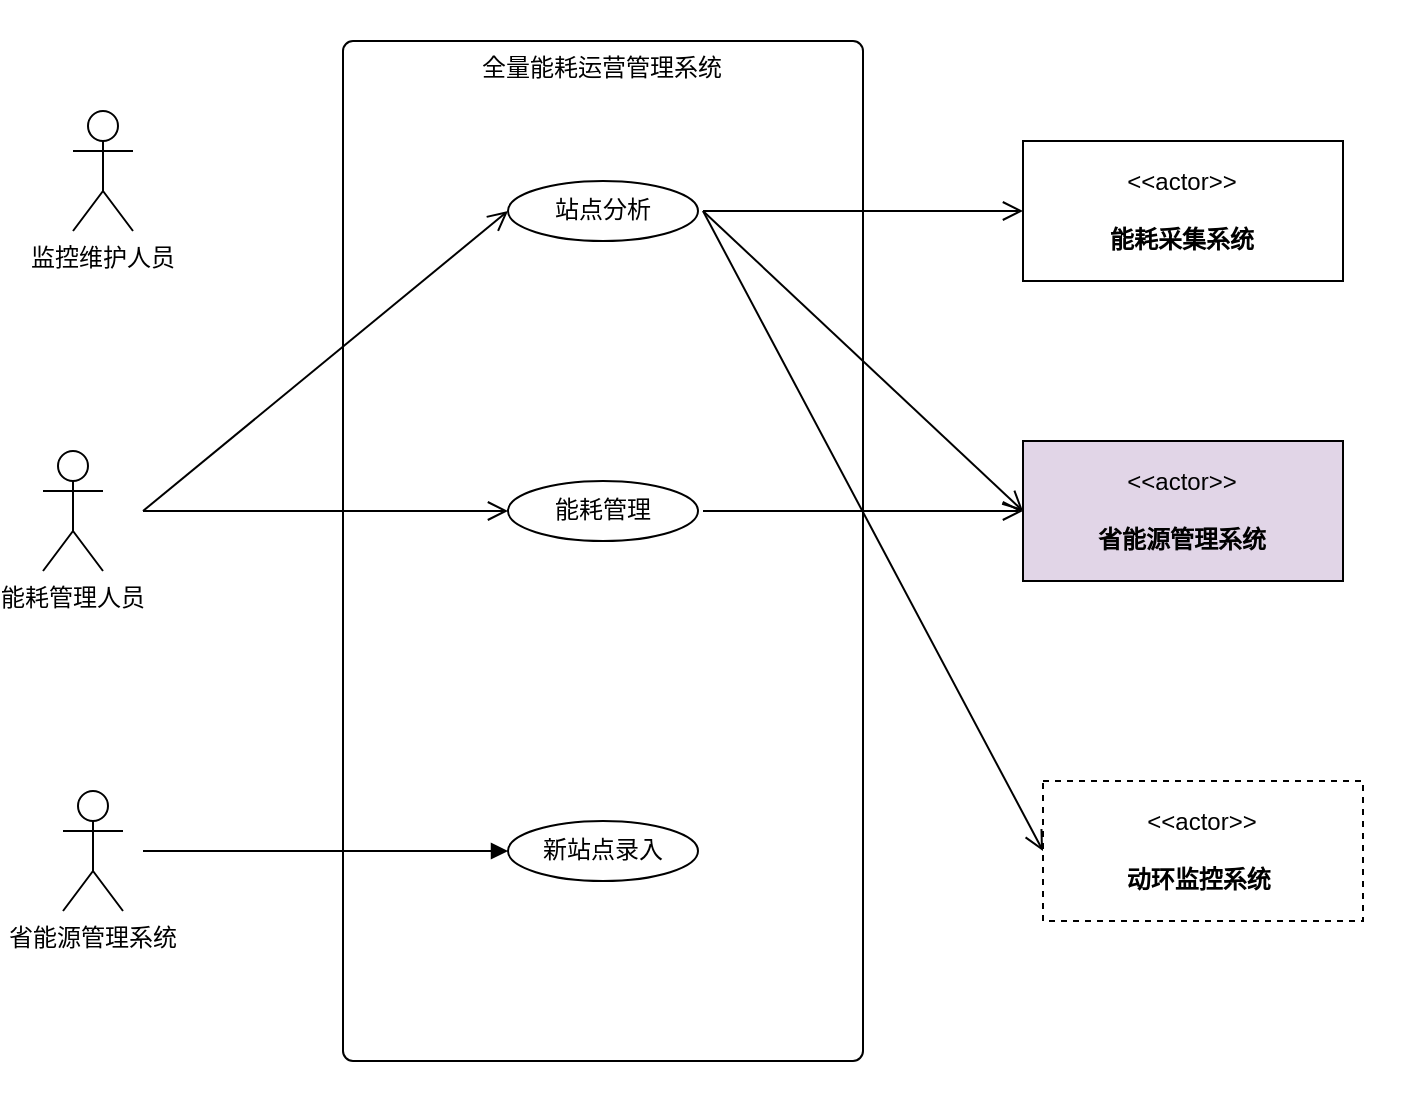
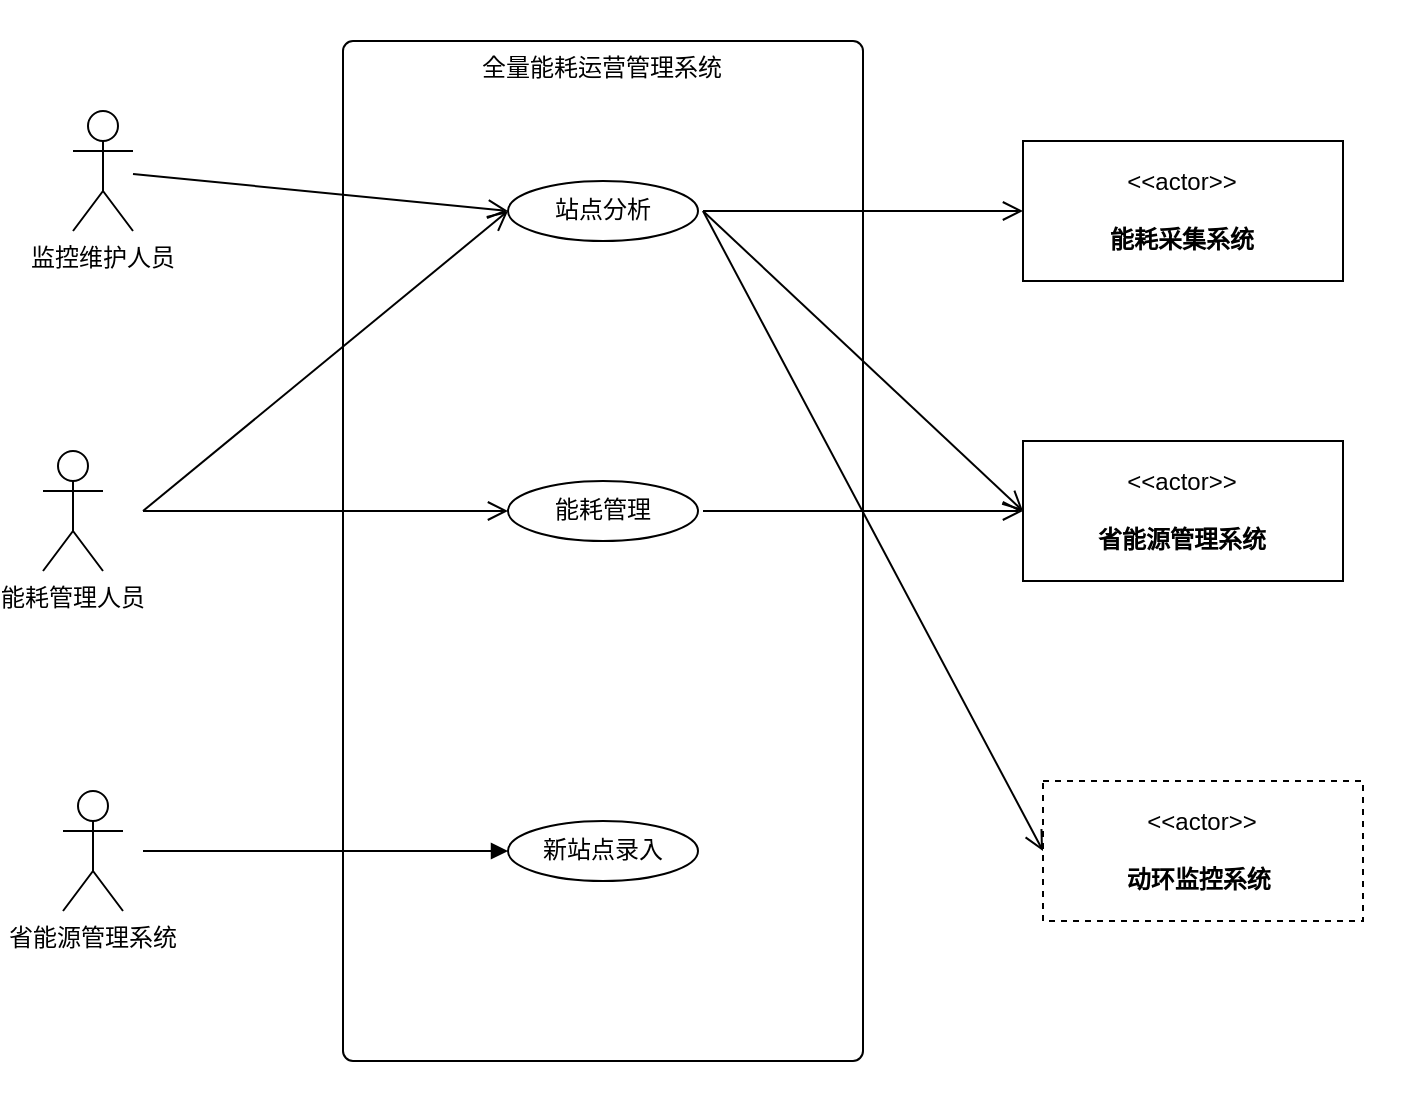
edge "监控维护人员" -> "站点分析": added
node "<<actor>> 省能源管理系统": fillcolor #e1d5e7 -> #ffffff
